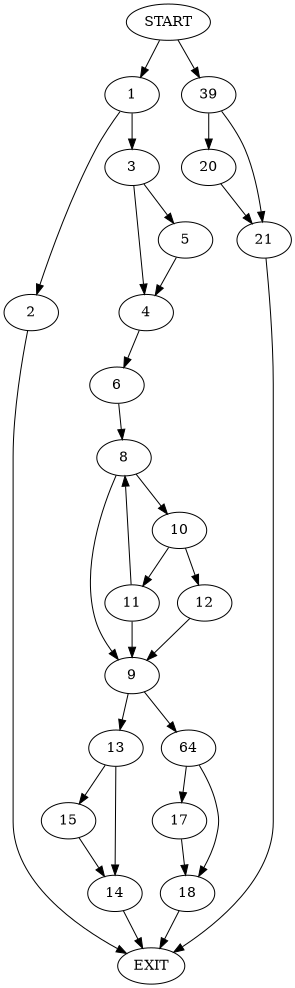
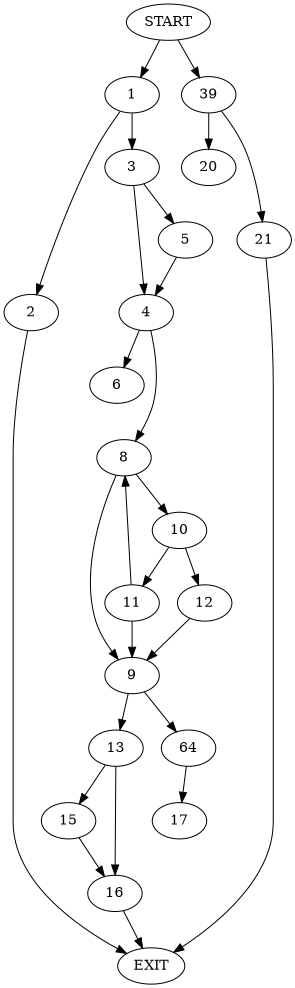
edge "20" -> "21": removed
edge "6" -> "8": now "4" -> "8"
node "14": label "14" -> "16"
node "18": removed
